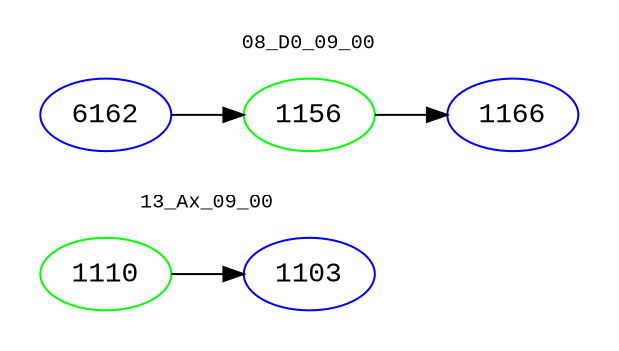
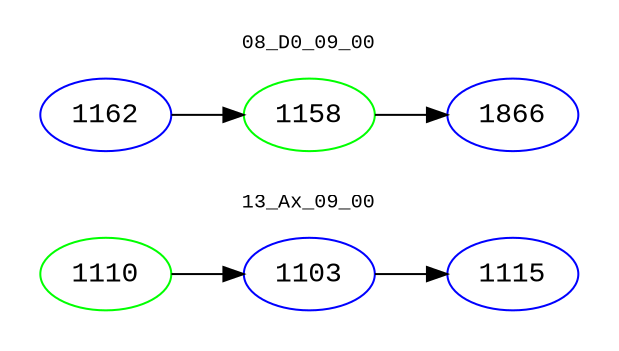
node "6162": label "6162" -> "1162"
node "1156": label "1156" -> "1158"
node "1166": label "1166" -> "1866"
node "1115": added
